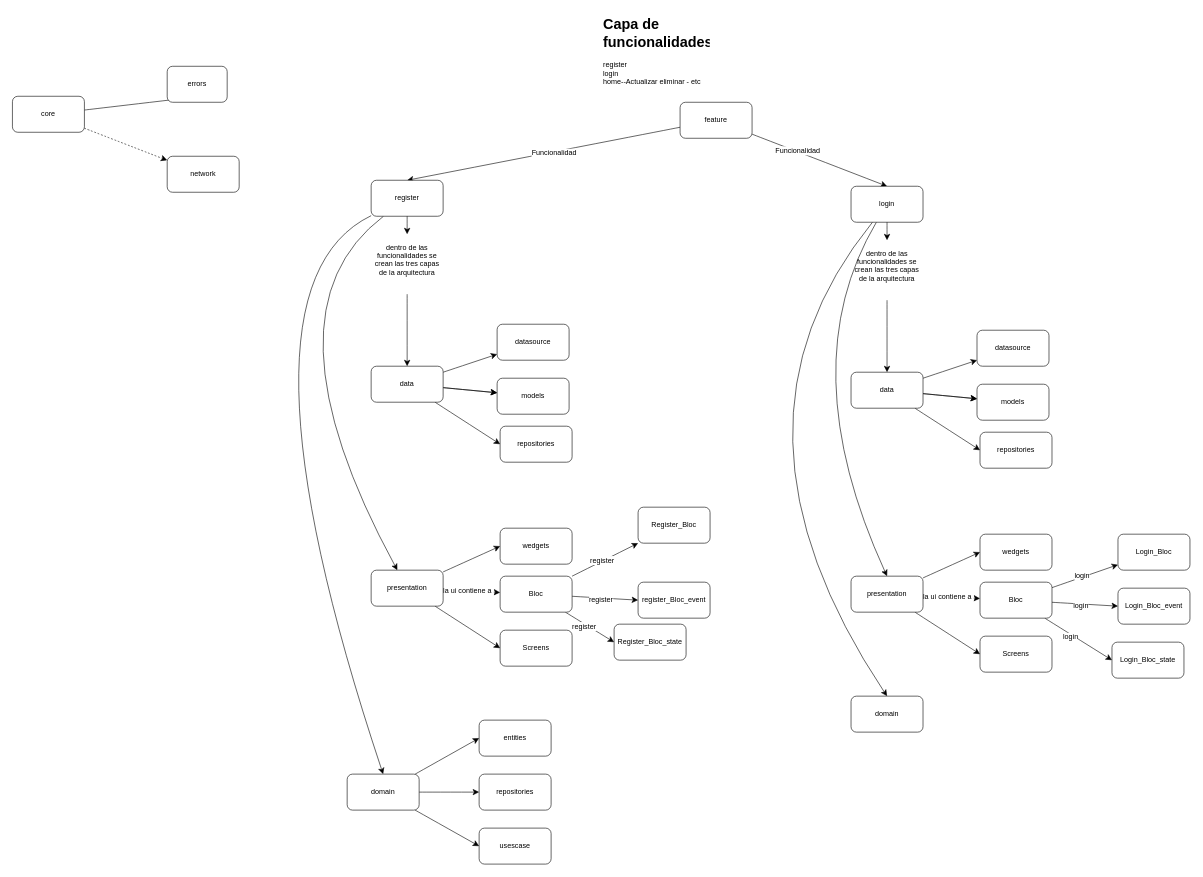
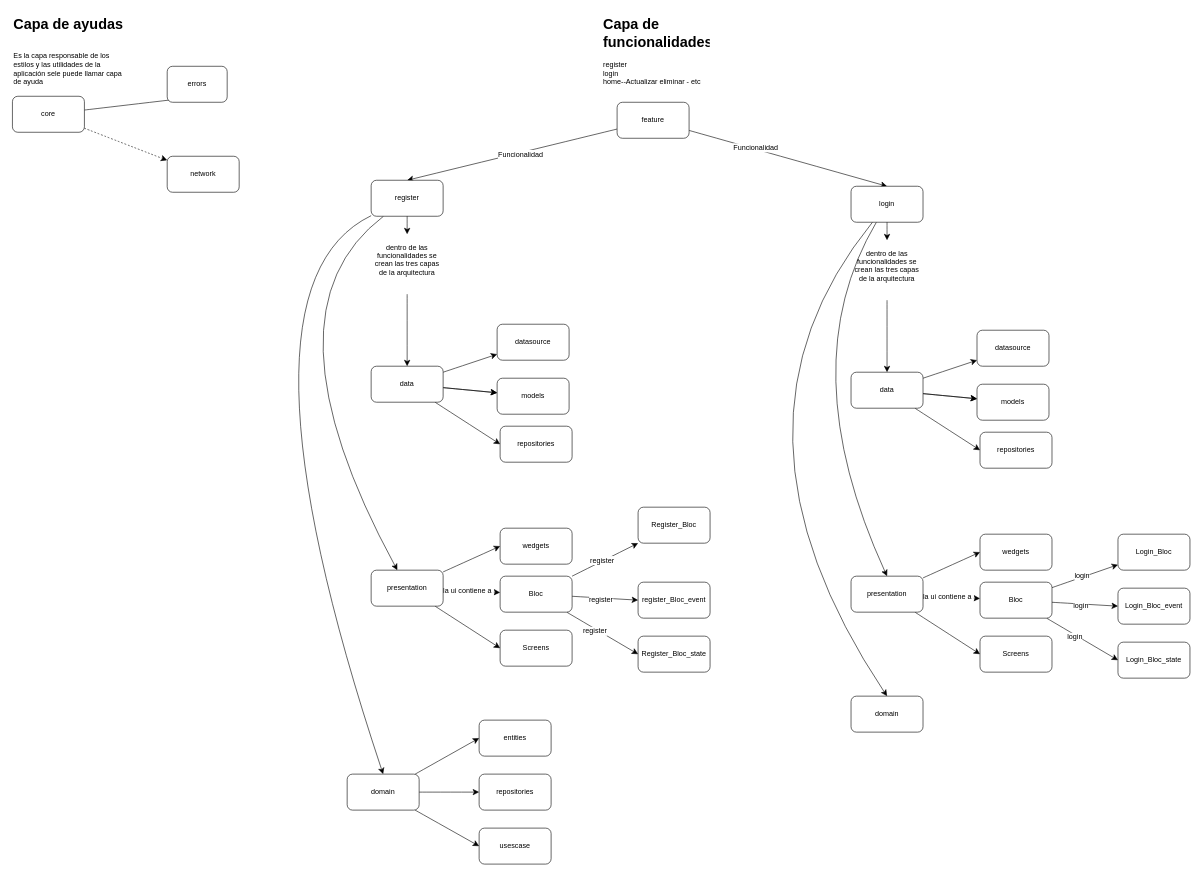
node "Capa de ayudas Es la capa responsable de los estilos y las utilidades de la aplicación sele puede llamar capa de ayuda": added
node "feature": moved (716, 120) -> (653, 120)
node "Register_Bloc_state": moved (650, 642) -> (674, 654)
node "Login_Bloc_state": moved (1148, 660) -> (1154, 660)
